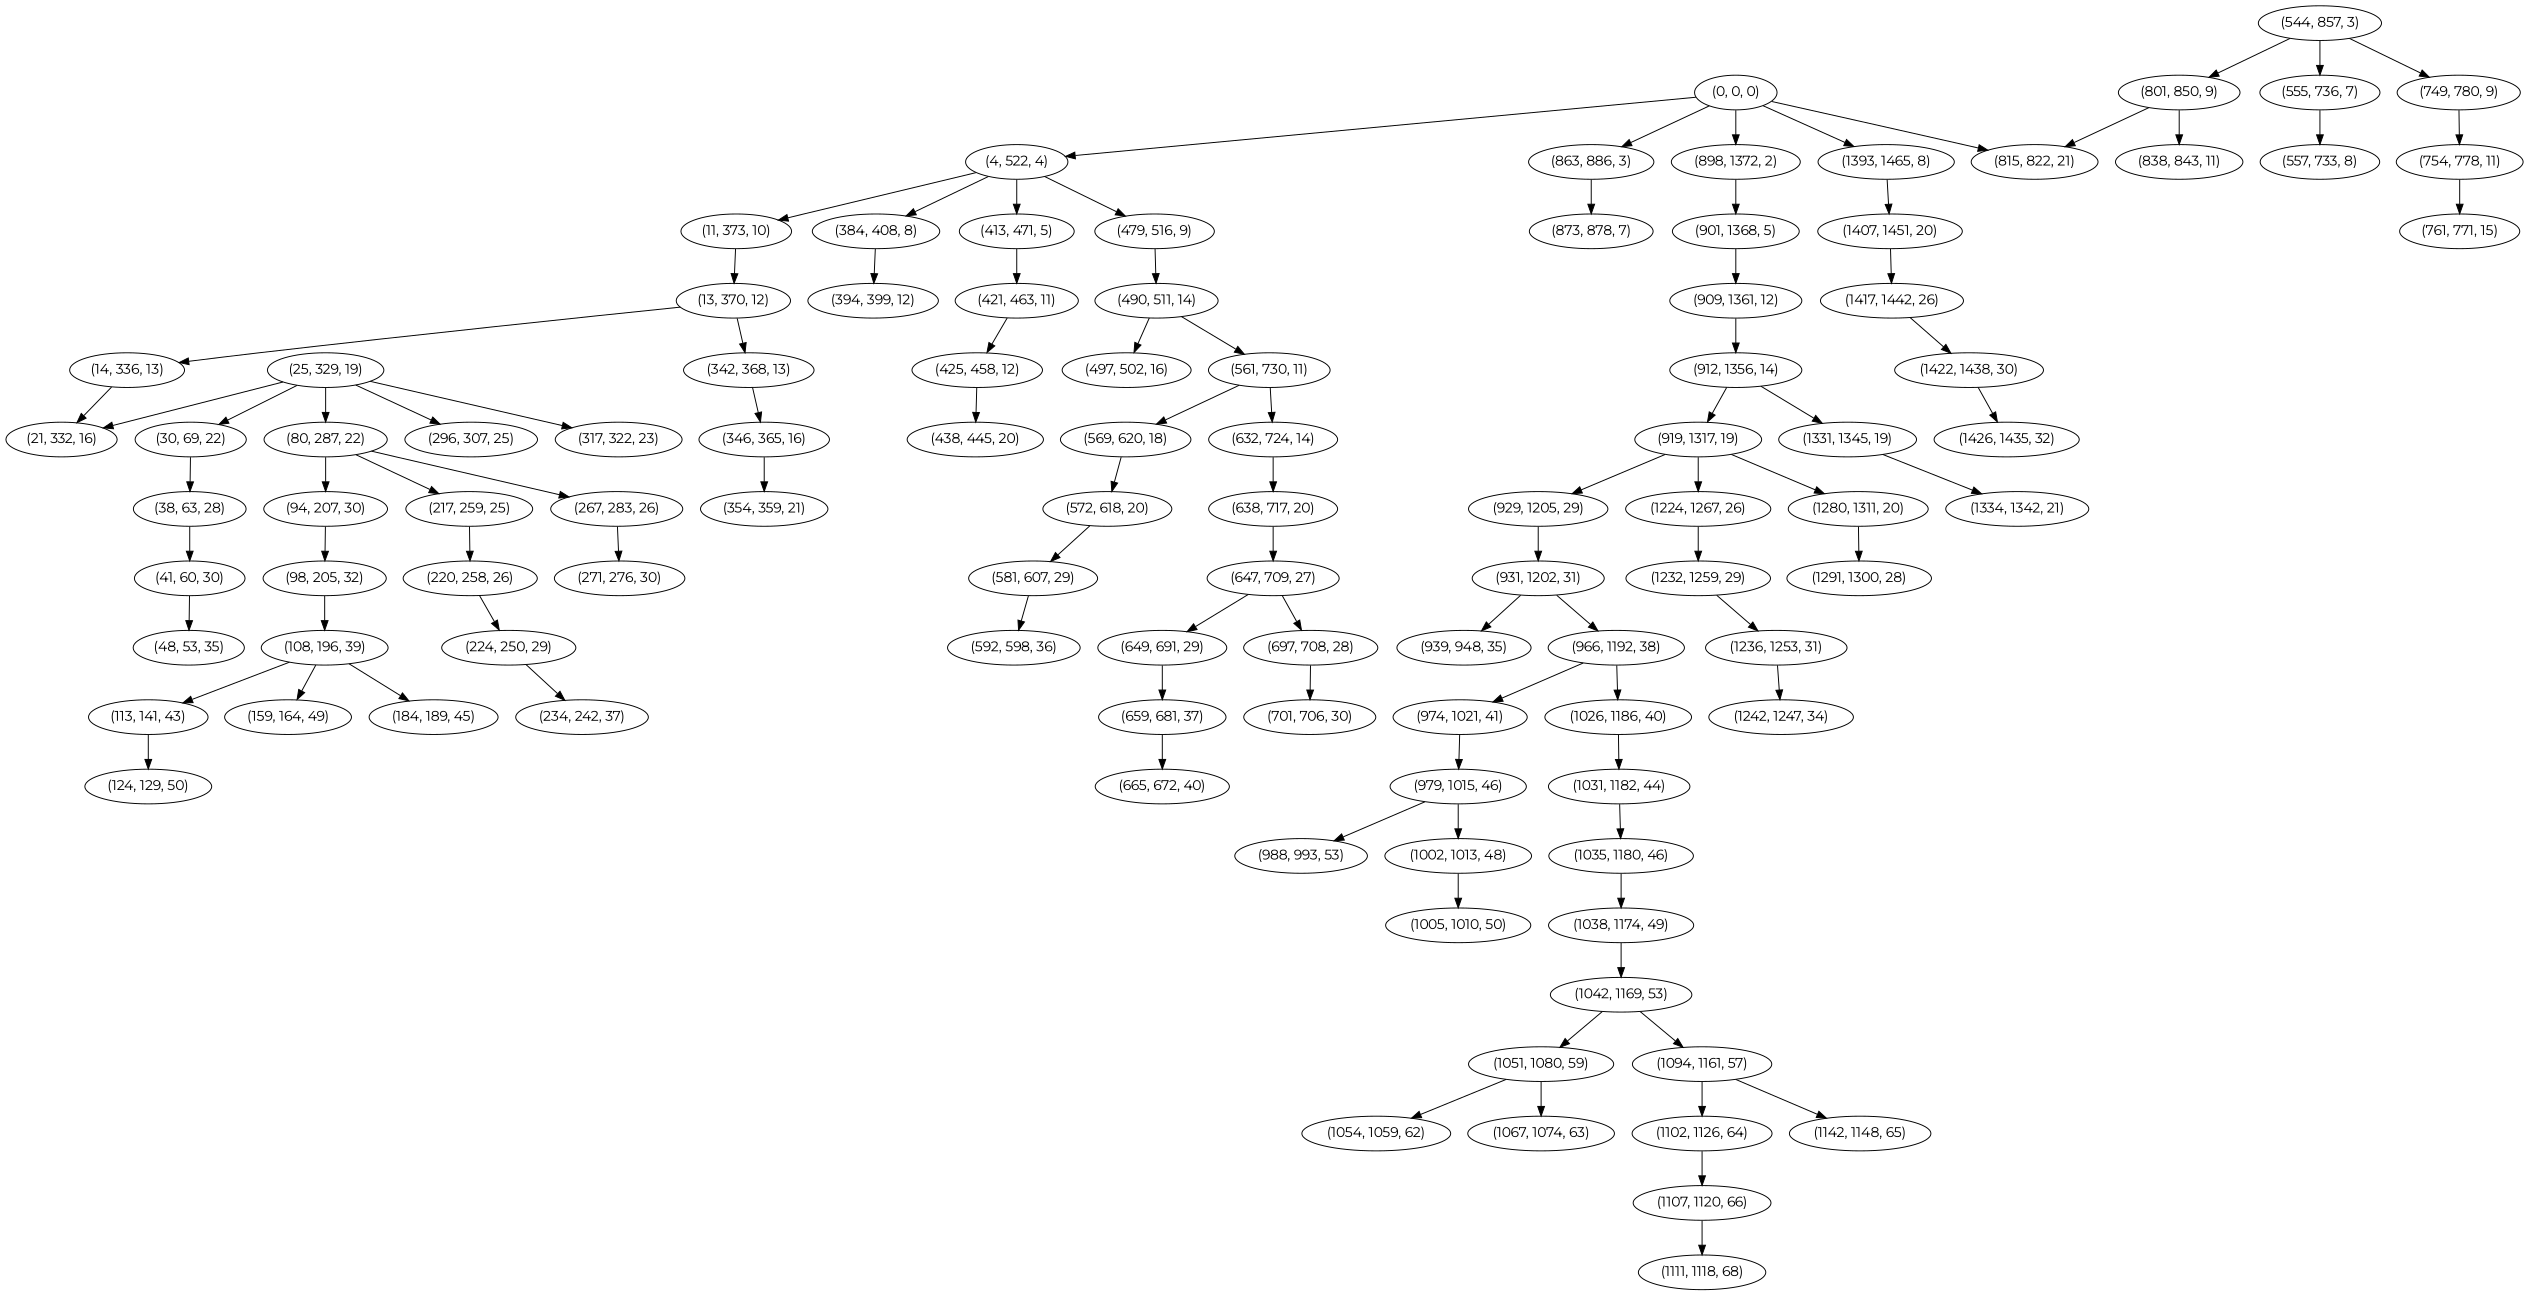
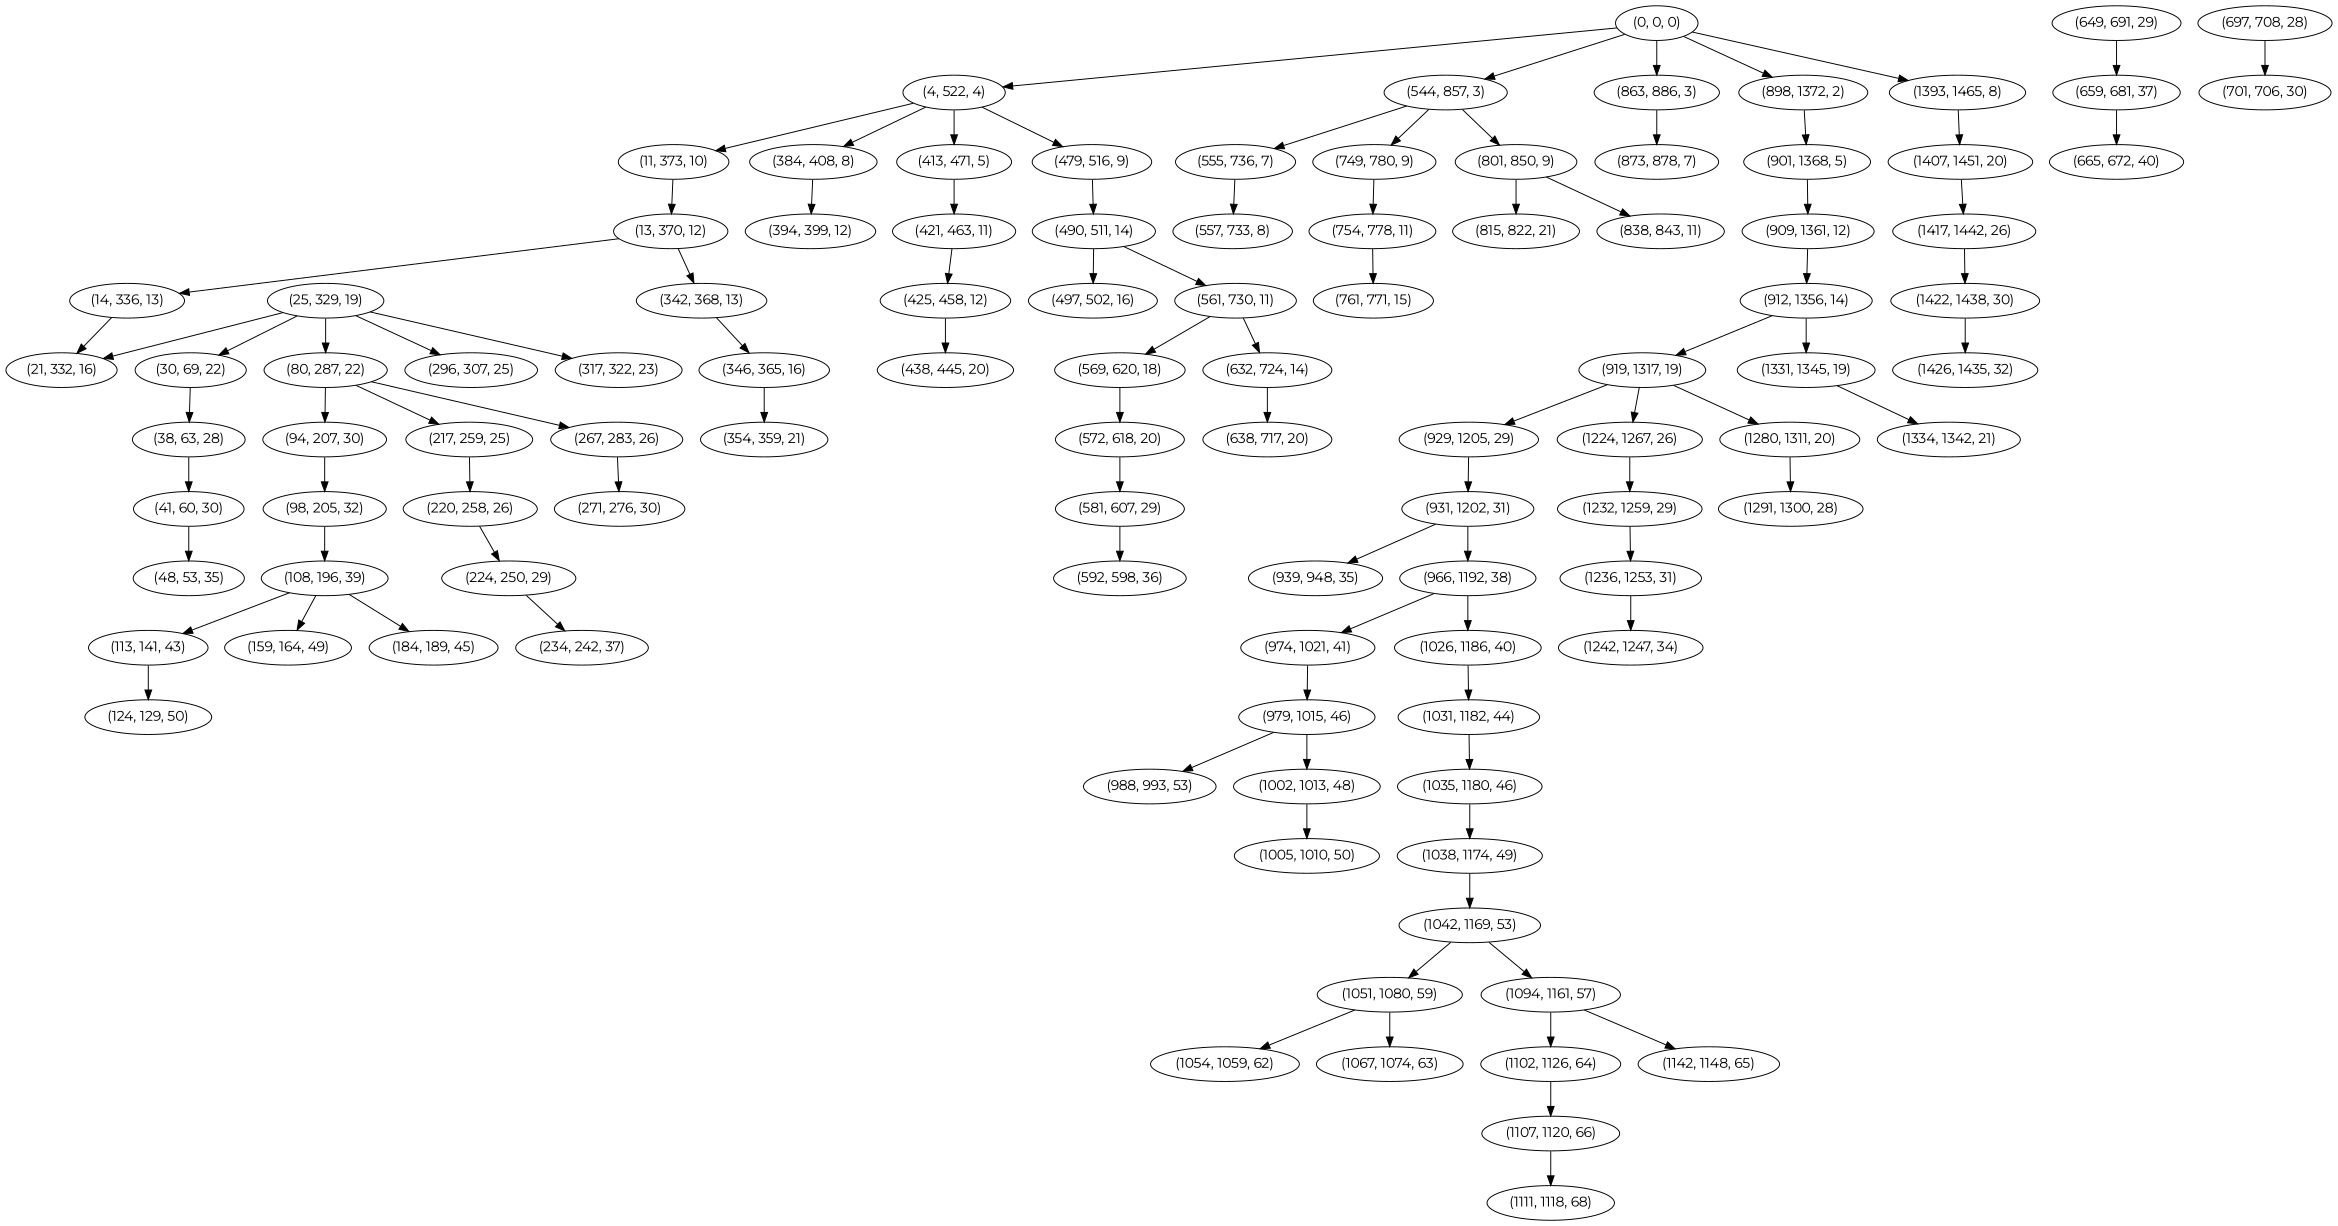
edge "(0, 0, 0)" -> "(815, 822, 21)": now "(0, 0, 0)" -> "(544, 857, 3)"
node "(647, 709, 27)": removed
